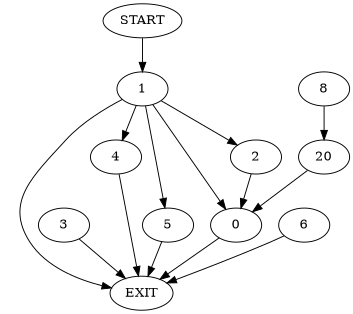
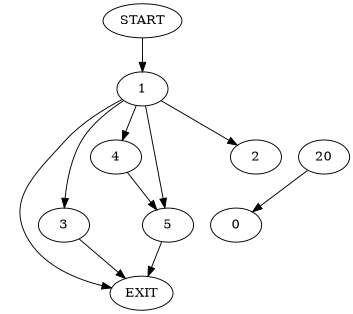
node "8": removed
edge "1" -> "0": now "1" -> "3"
edge "2" -> "0": removed
edge "4" -> "EXIT": now "4" -> "5"
node "6": removed
edge "0" -> "EXIT": removed
